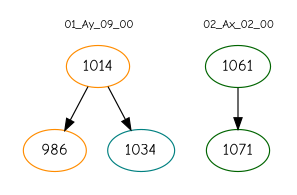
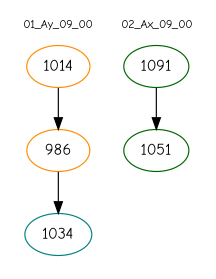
cluster "02_Ax_02_00": label "02_Ax_02_00" -> "02_Ax_09_00"
node "1061": label "1061" -> "1091"
edge "1014" -> "1034": now "986" -> "1034"
node "1071": label "1071" -> "1051"
